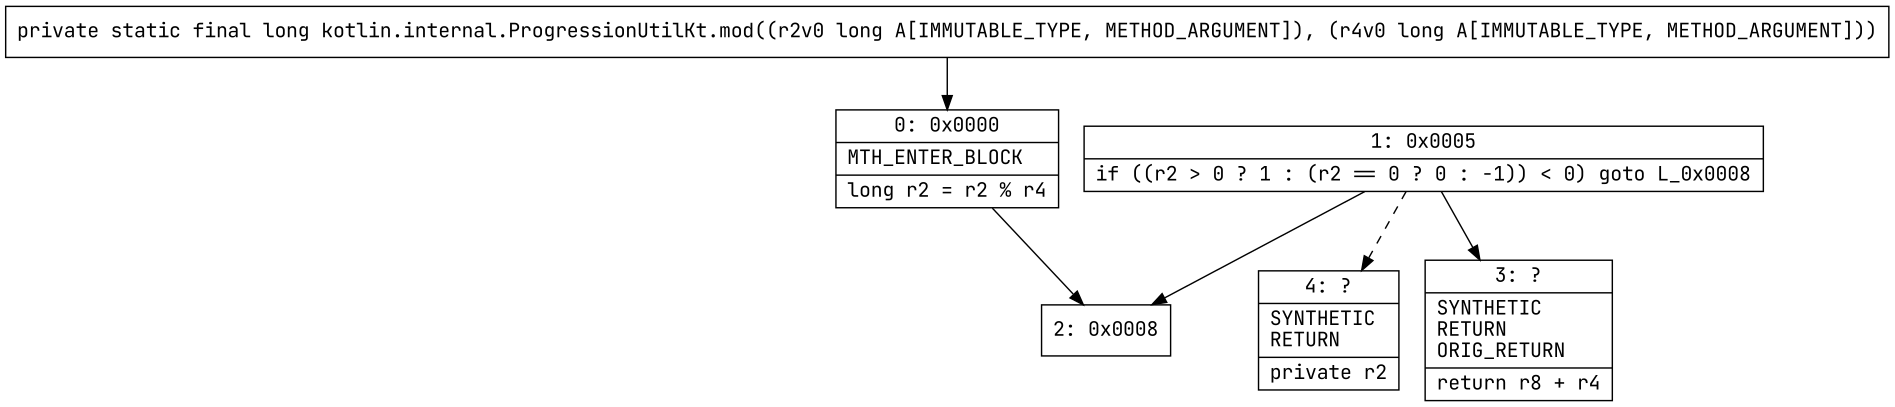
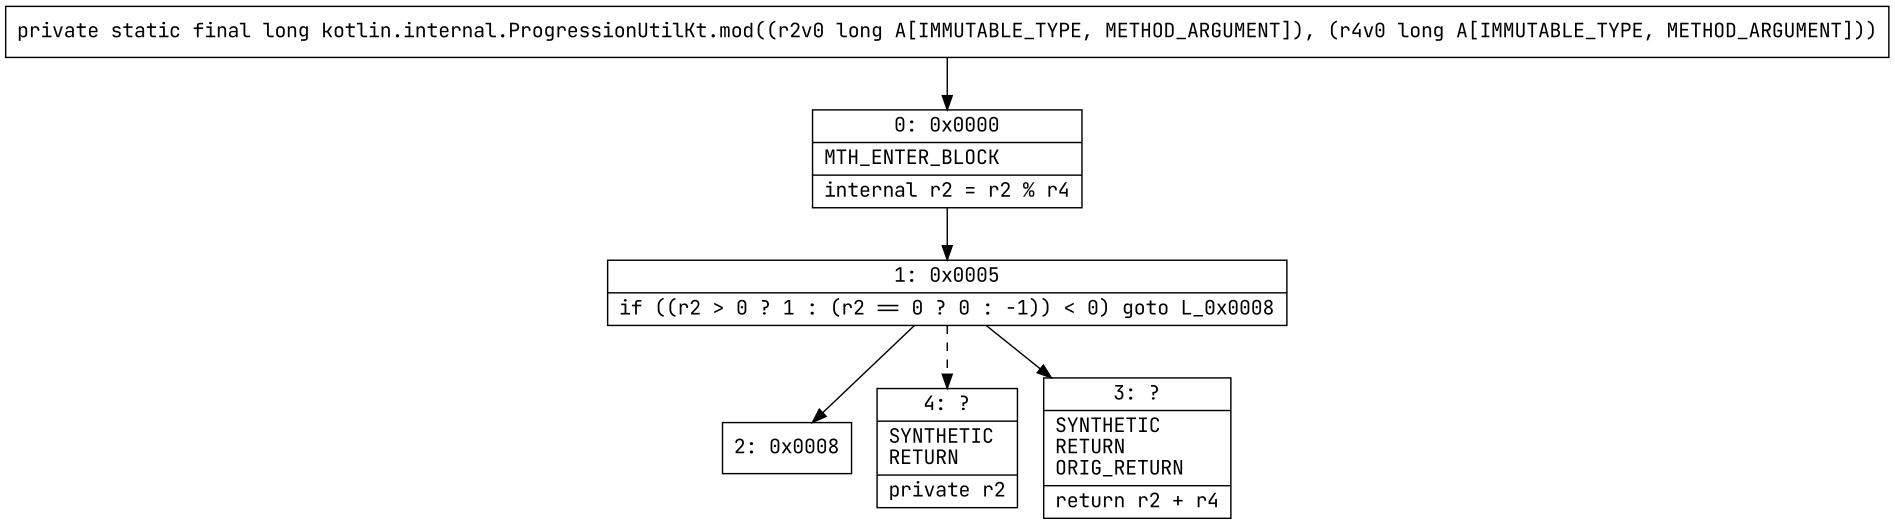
node "0: 0x0000": text "long r2 = r2 % r4" -> "internal r2 = r2 % r4"
edge "0: 0x0000" -> "2: 0x0008": now "0: 0x0000" -> "1: 0x0005"
node "3: ?": text "return r8 + r4" -> "return r2 + r4"
